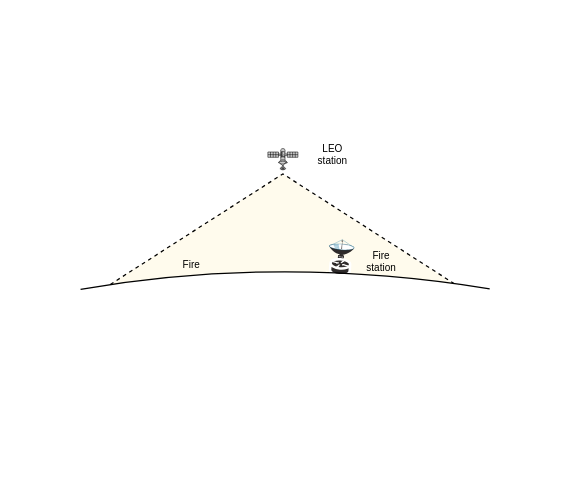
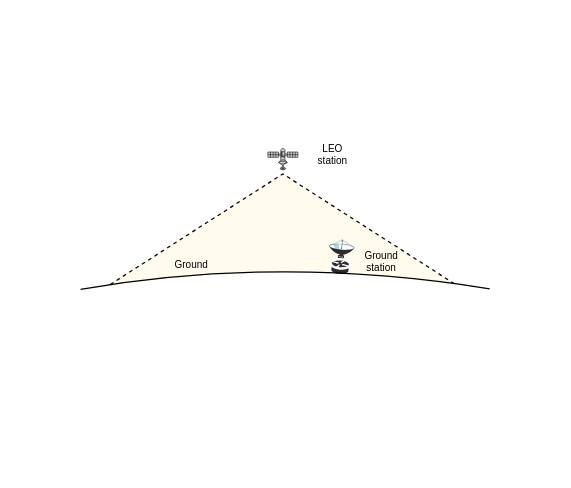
node "Fire station": label "Fire station" -> "Ground station"
node "Fire": label "Fire" -> "Ground"
